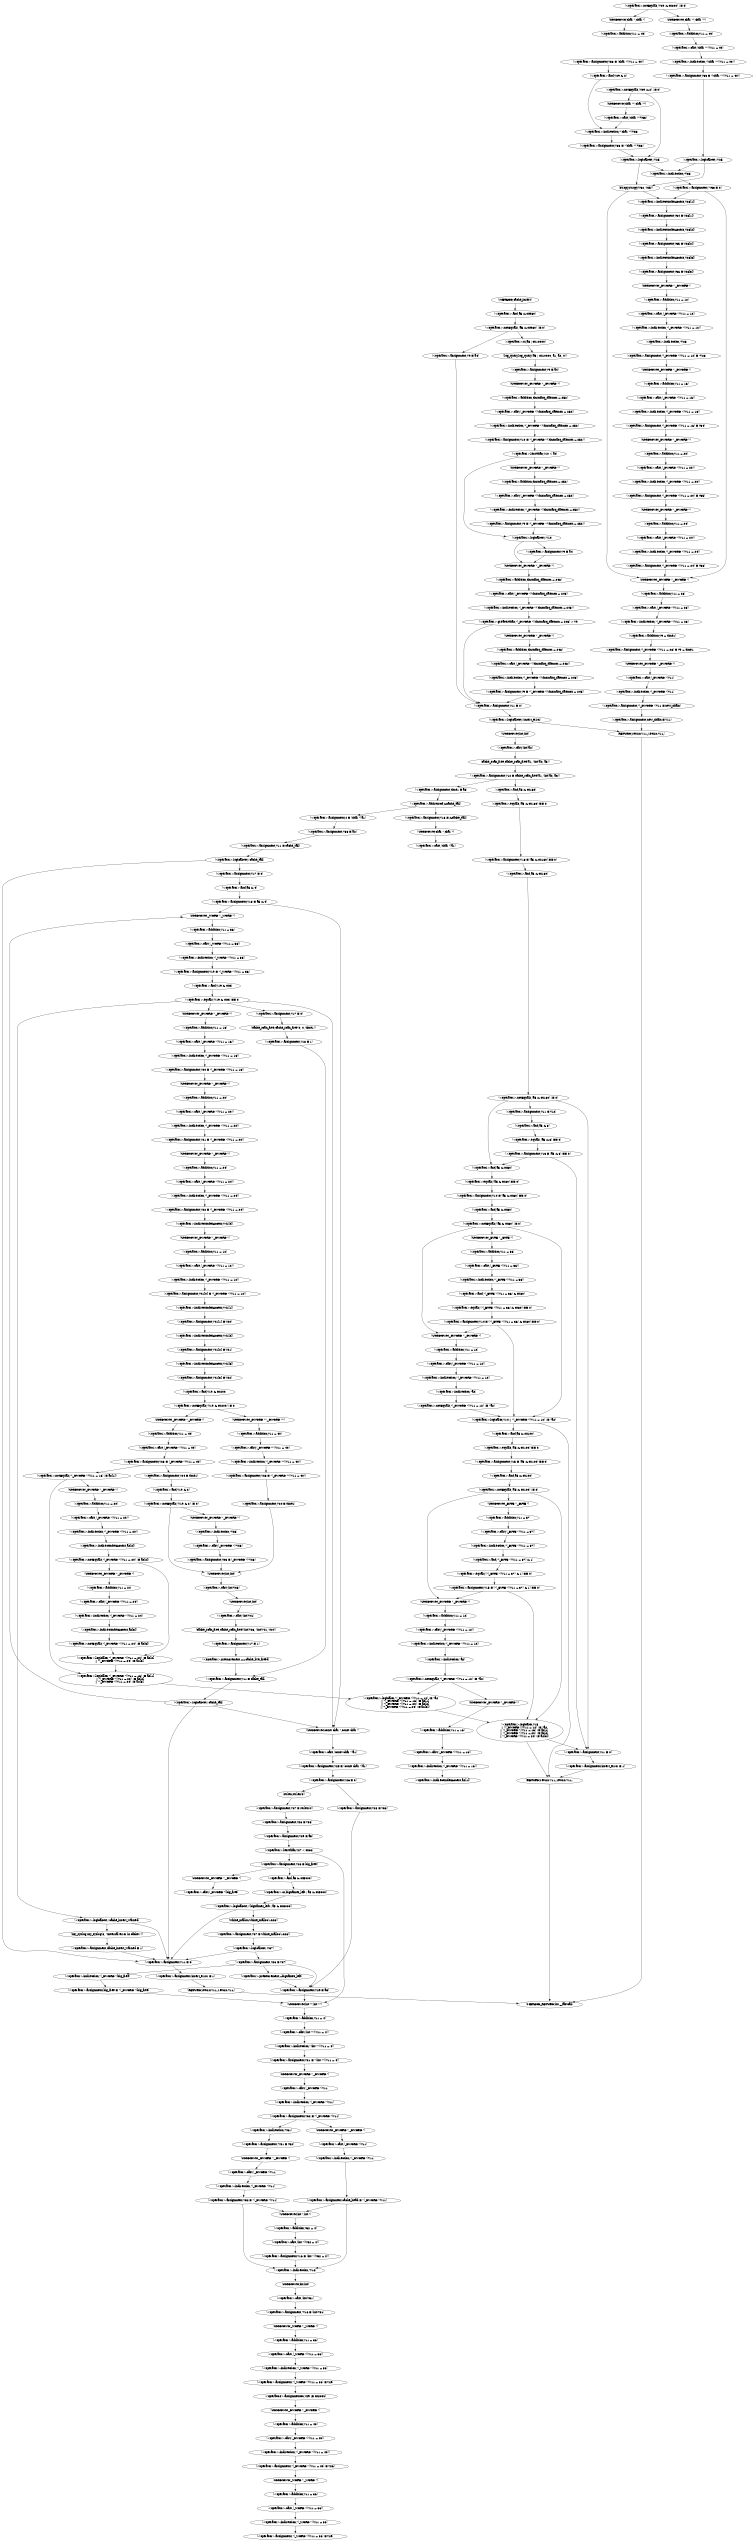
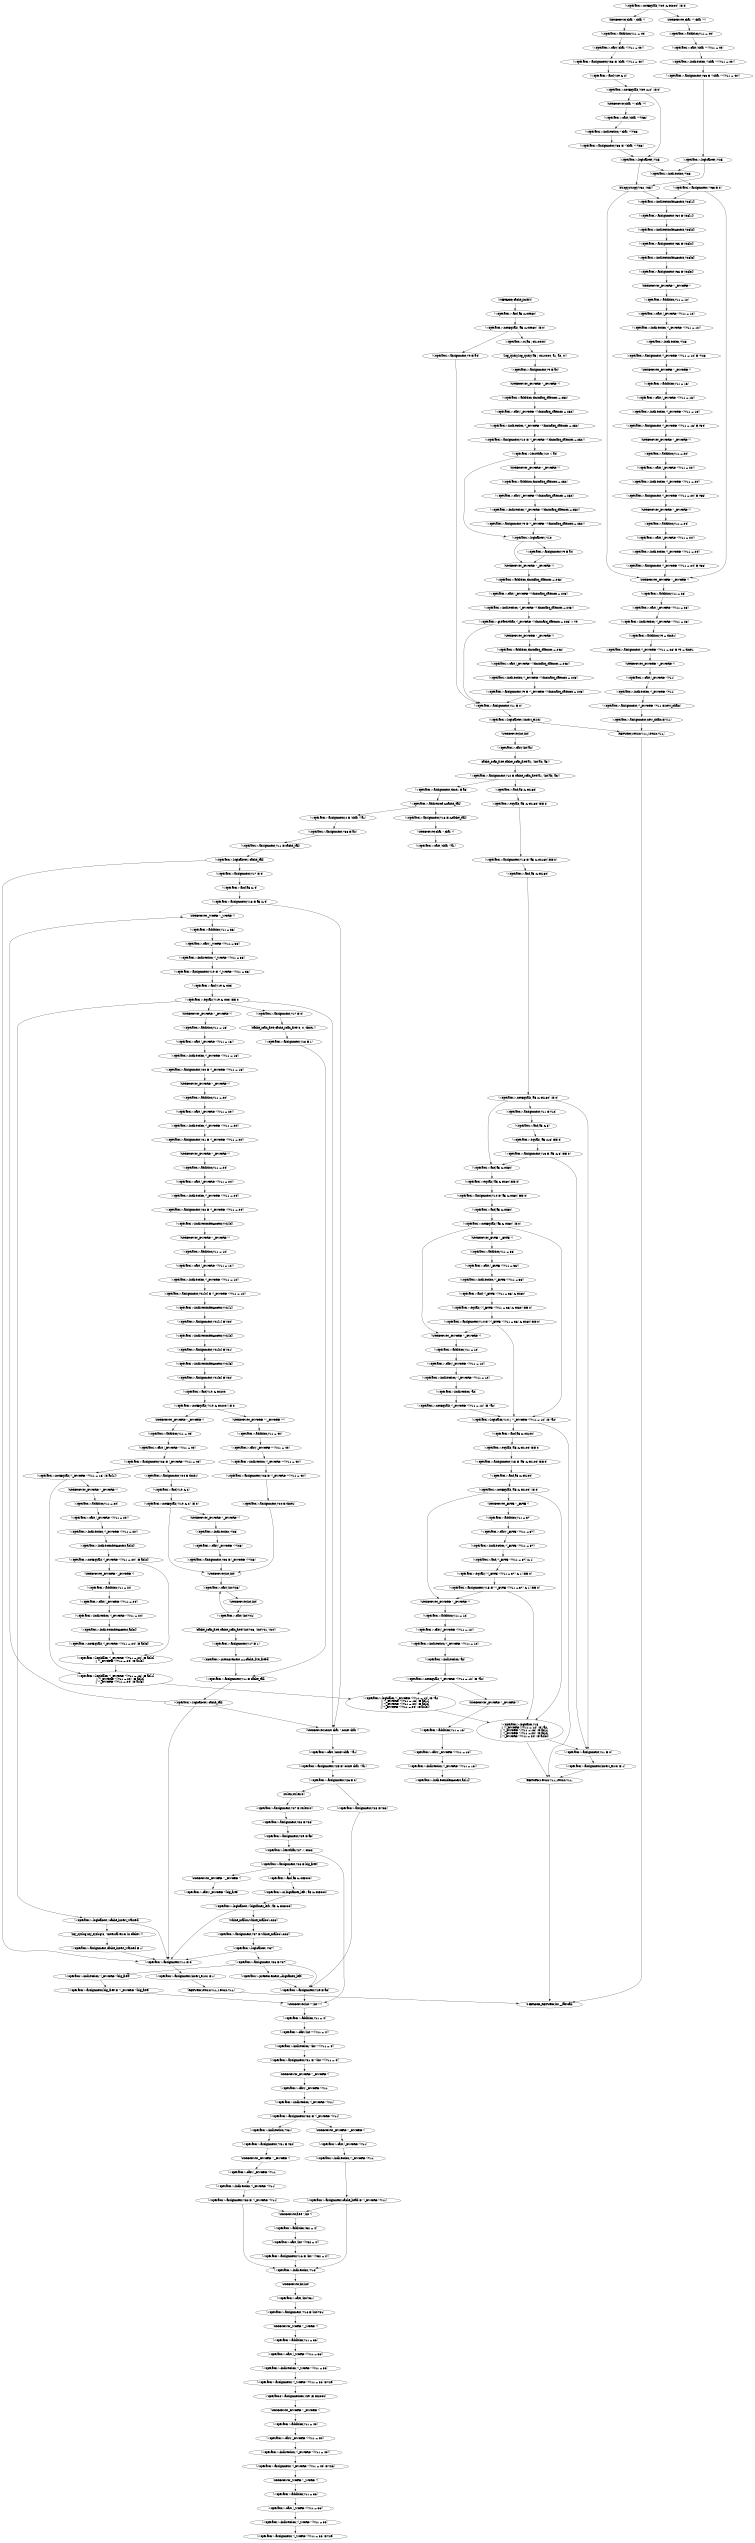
node "(<operator>.cast,(char *)(v11 + 40))": added
edge "(<operator>.and,v29 & 2)" -> "(<operator>.indirection,*(char **)v33)": now "(<operator>.and,v29 & 2)" -> "(<operator>.notEquals,(v29 & 2) != 0)"
edge "(<operator>.cast,(int)v41)" -> "(cache_scan_free,cache_scan_free((int)v23, (int)v41, v24))": now "(<operator>.cast,(int)v41)" -> "(<operator>.cast,(int)v23)"
node "(UNKNOWN,int *,int *)": label "(UNKNOWN,int *,int *)" -> "(UNKNOWN,free *,int *)"
